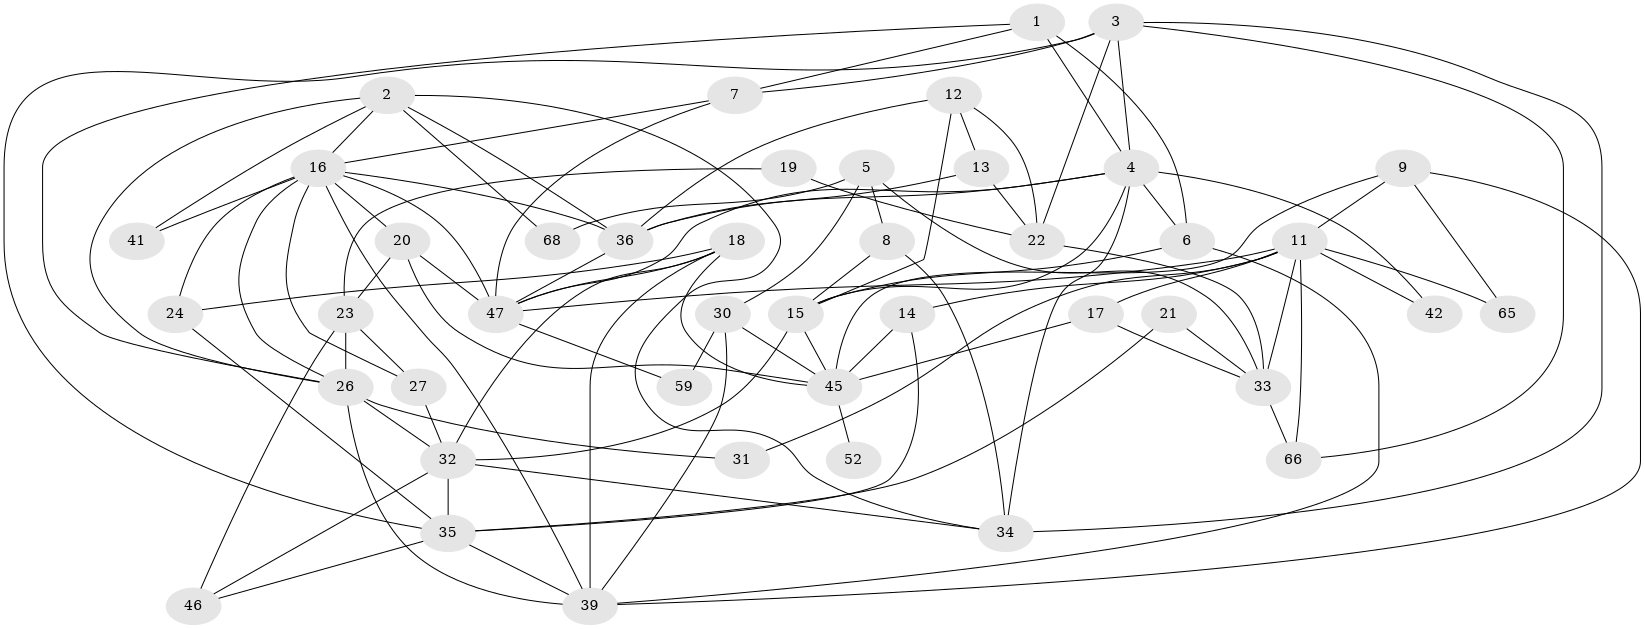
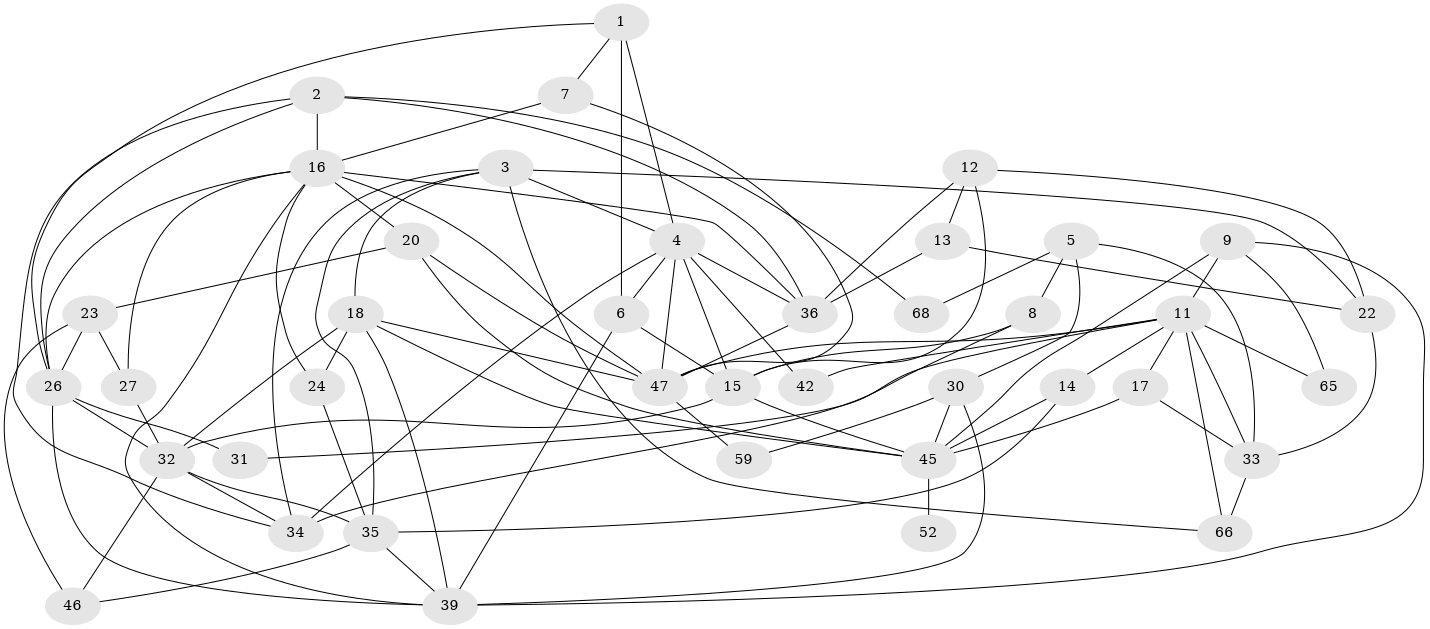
edge "3" -- "7": now "3" -- "18"
node "19": removed
node "41": removed
node "21": removed
